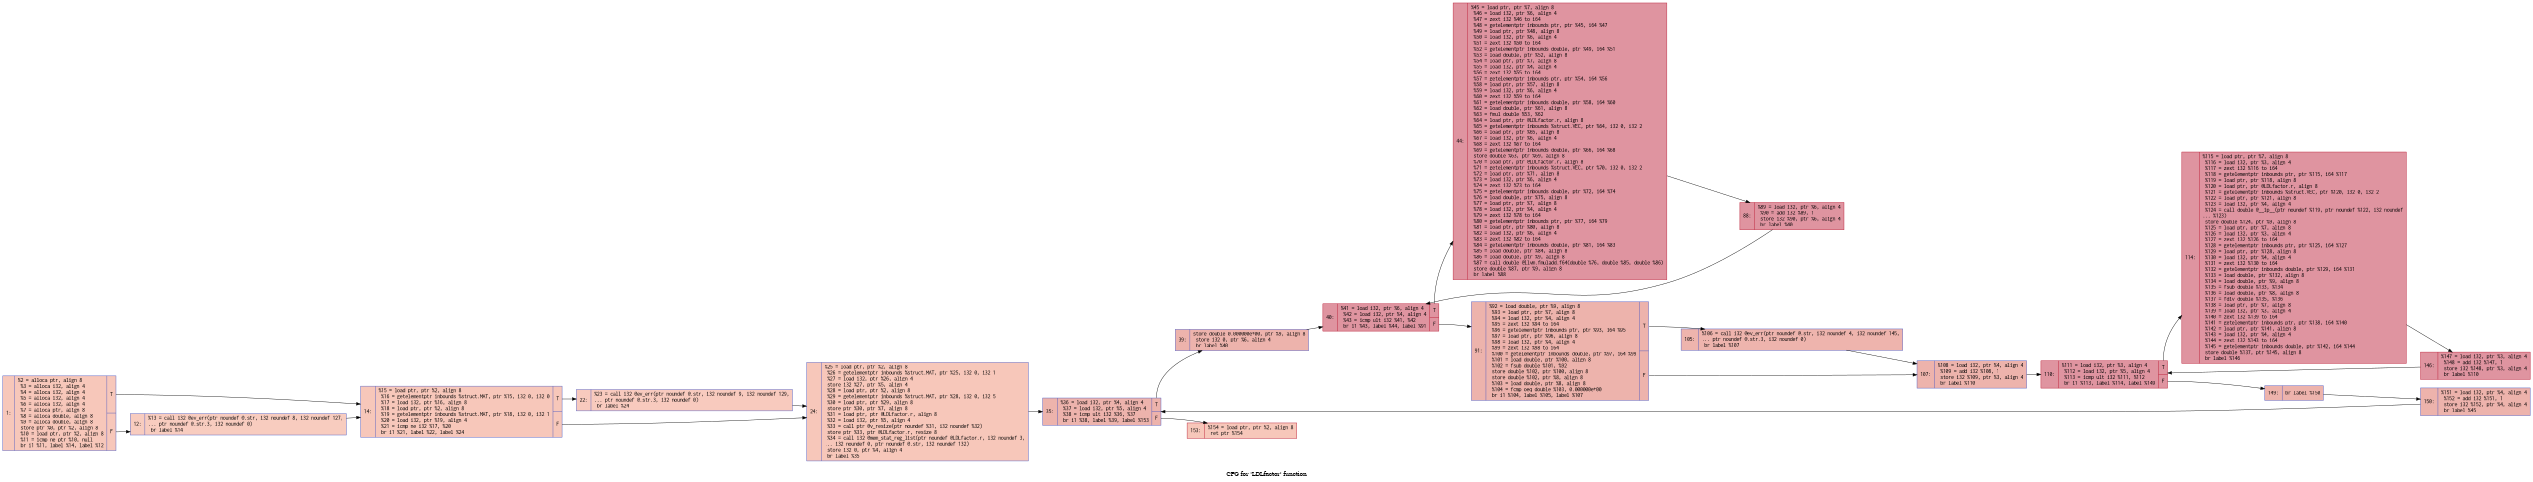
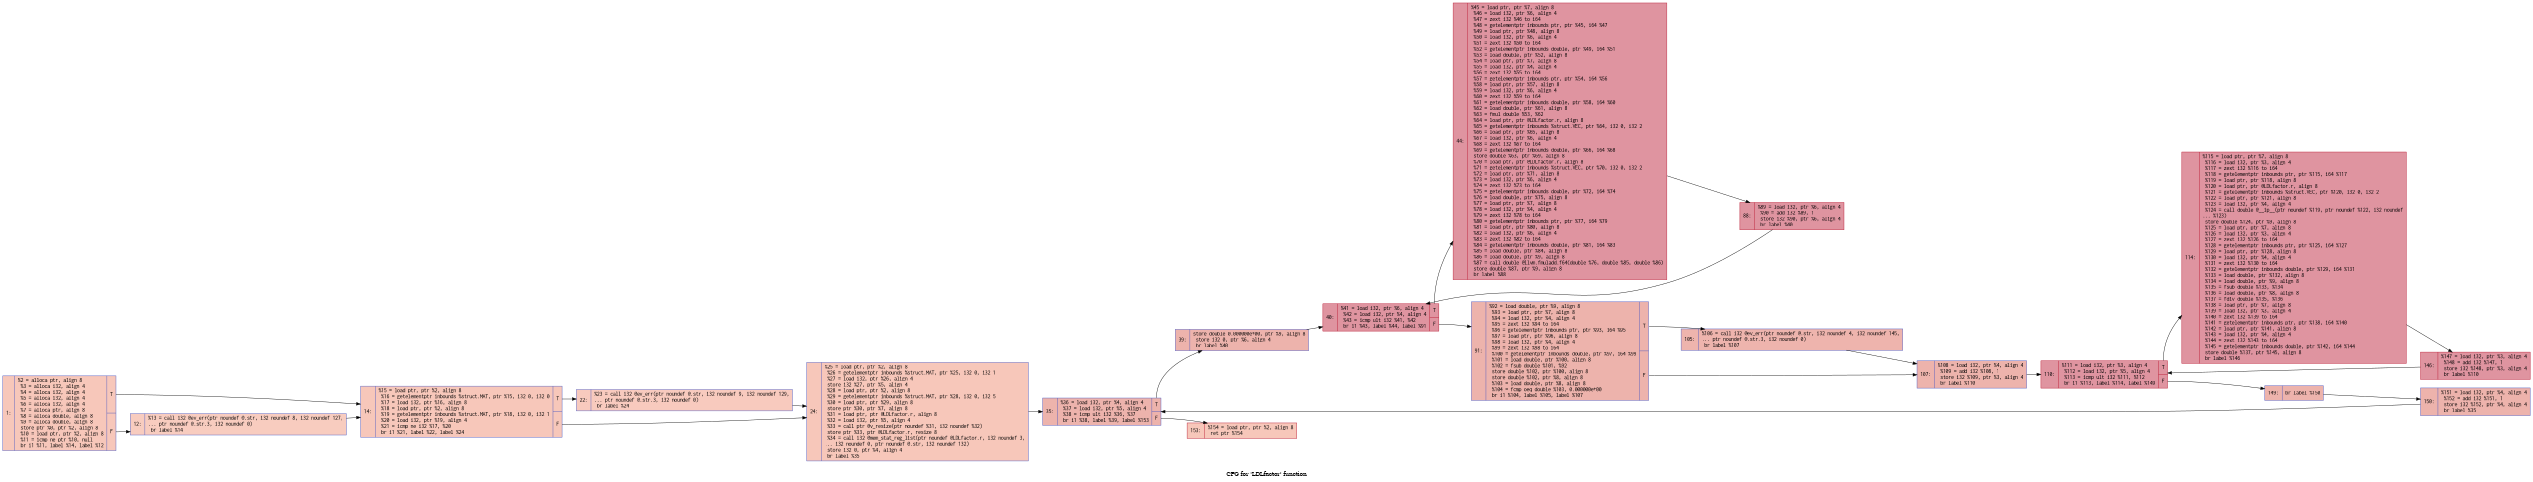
node "150:": text "br label %45" -> "br label %35"
